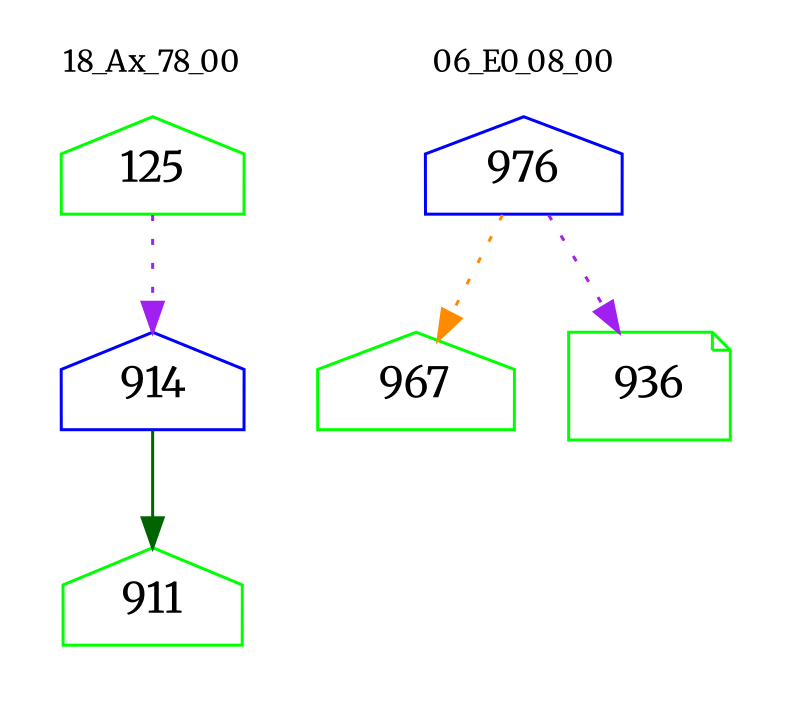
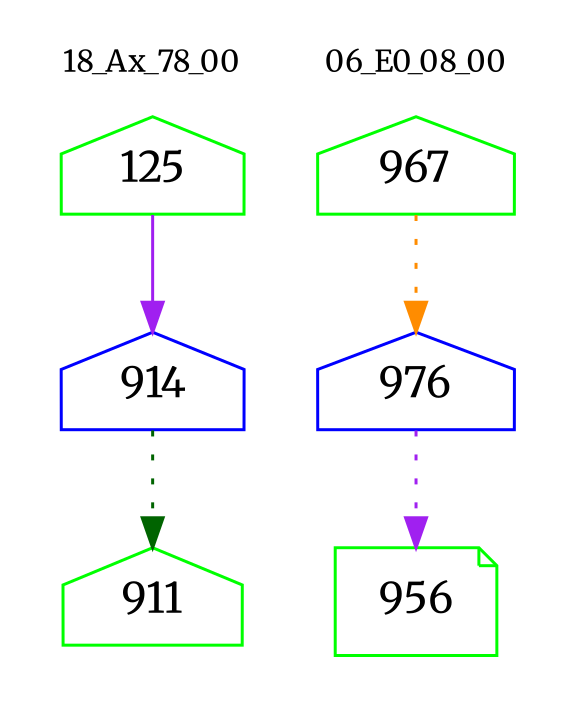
edge "125" -> "914": style dotted -> solid
edge "976" -> "967": reversed
node "936": label "936" -> "956"
edge "914" -> "911": style solid -> dotted
